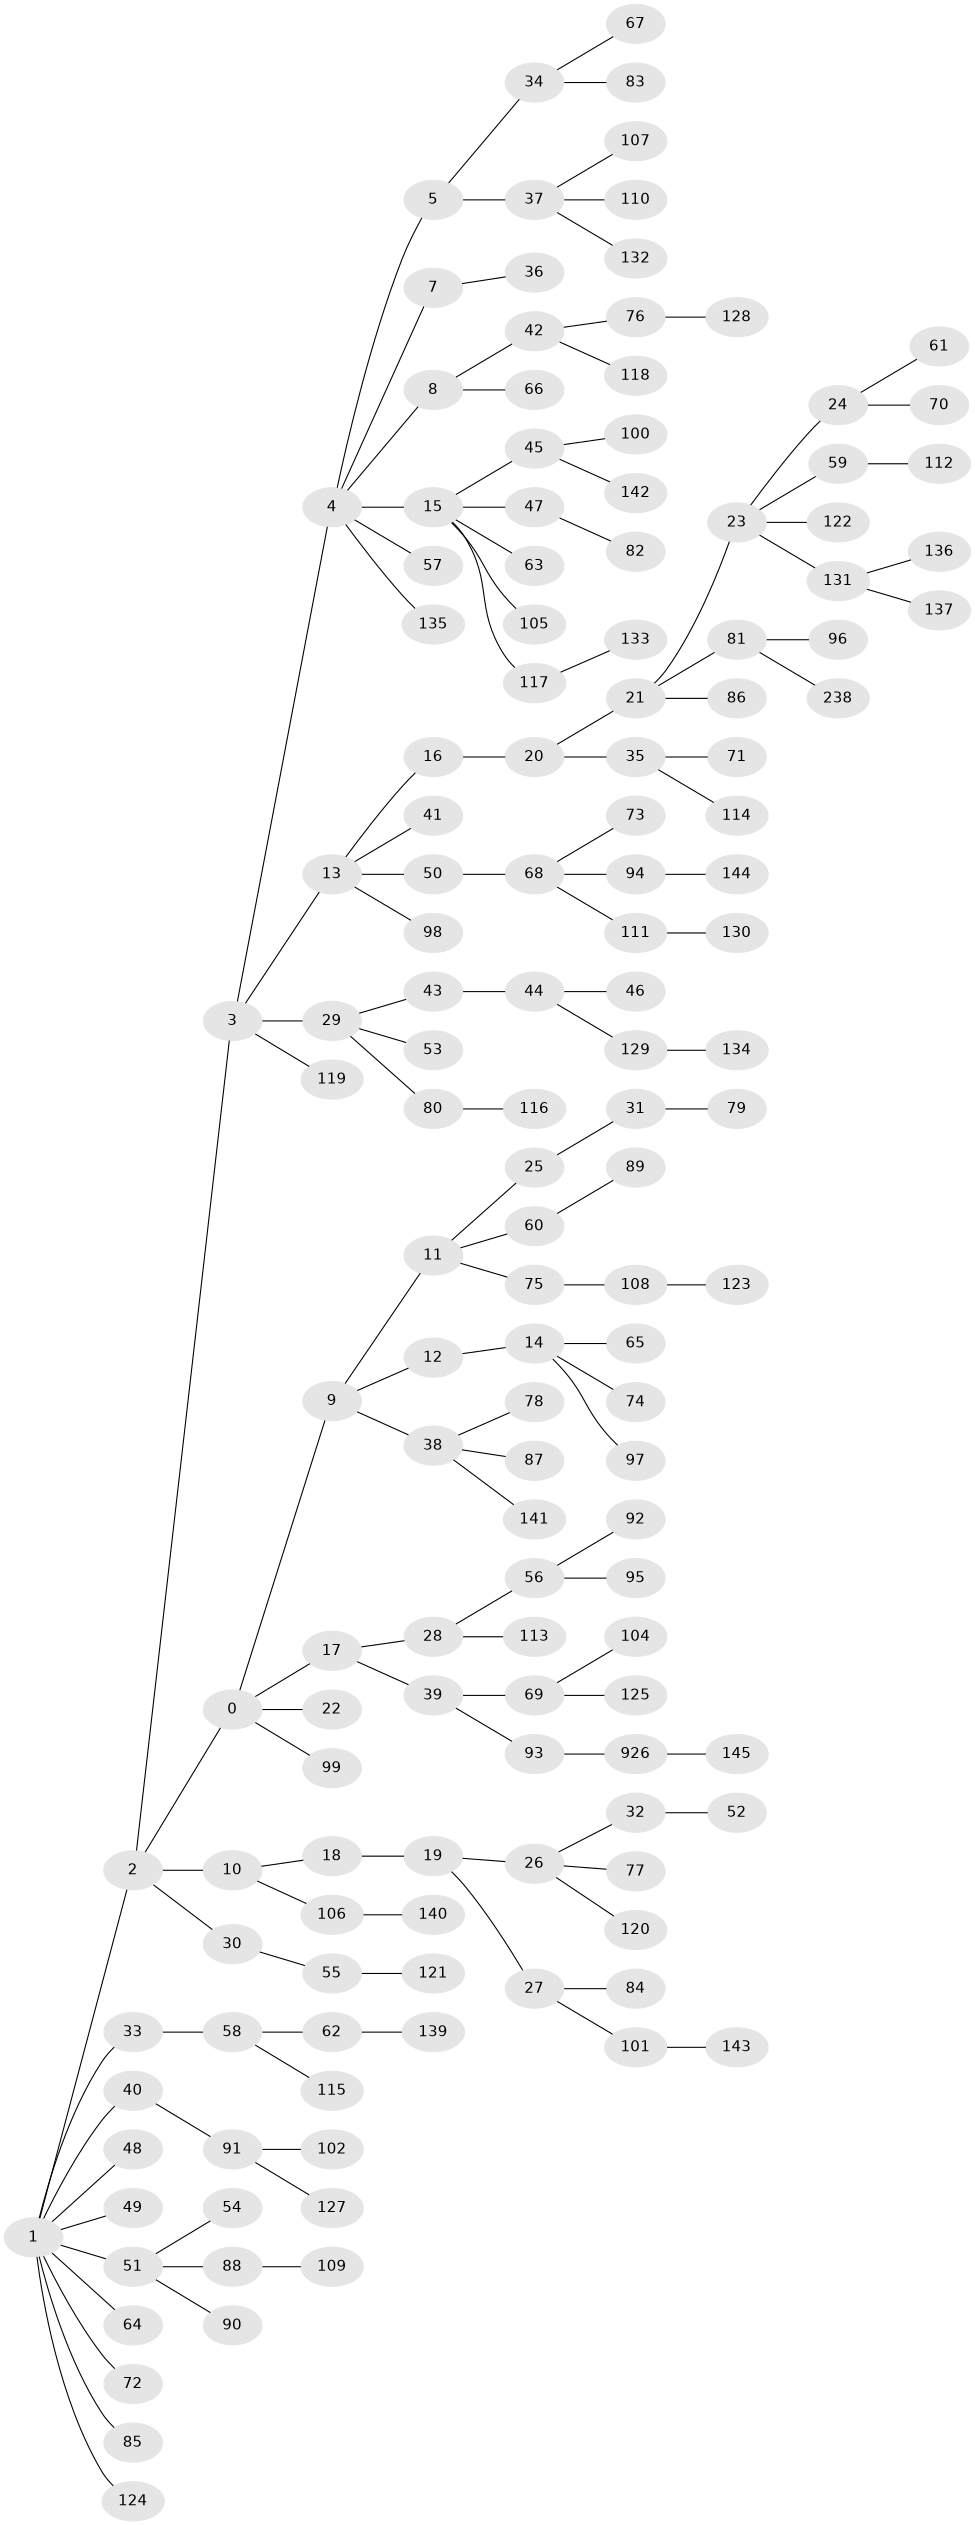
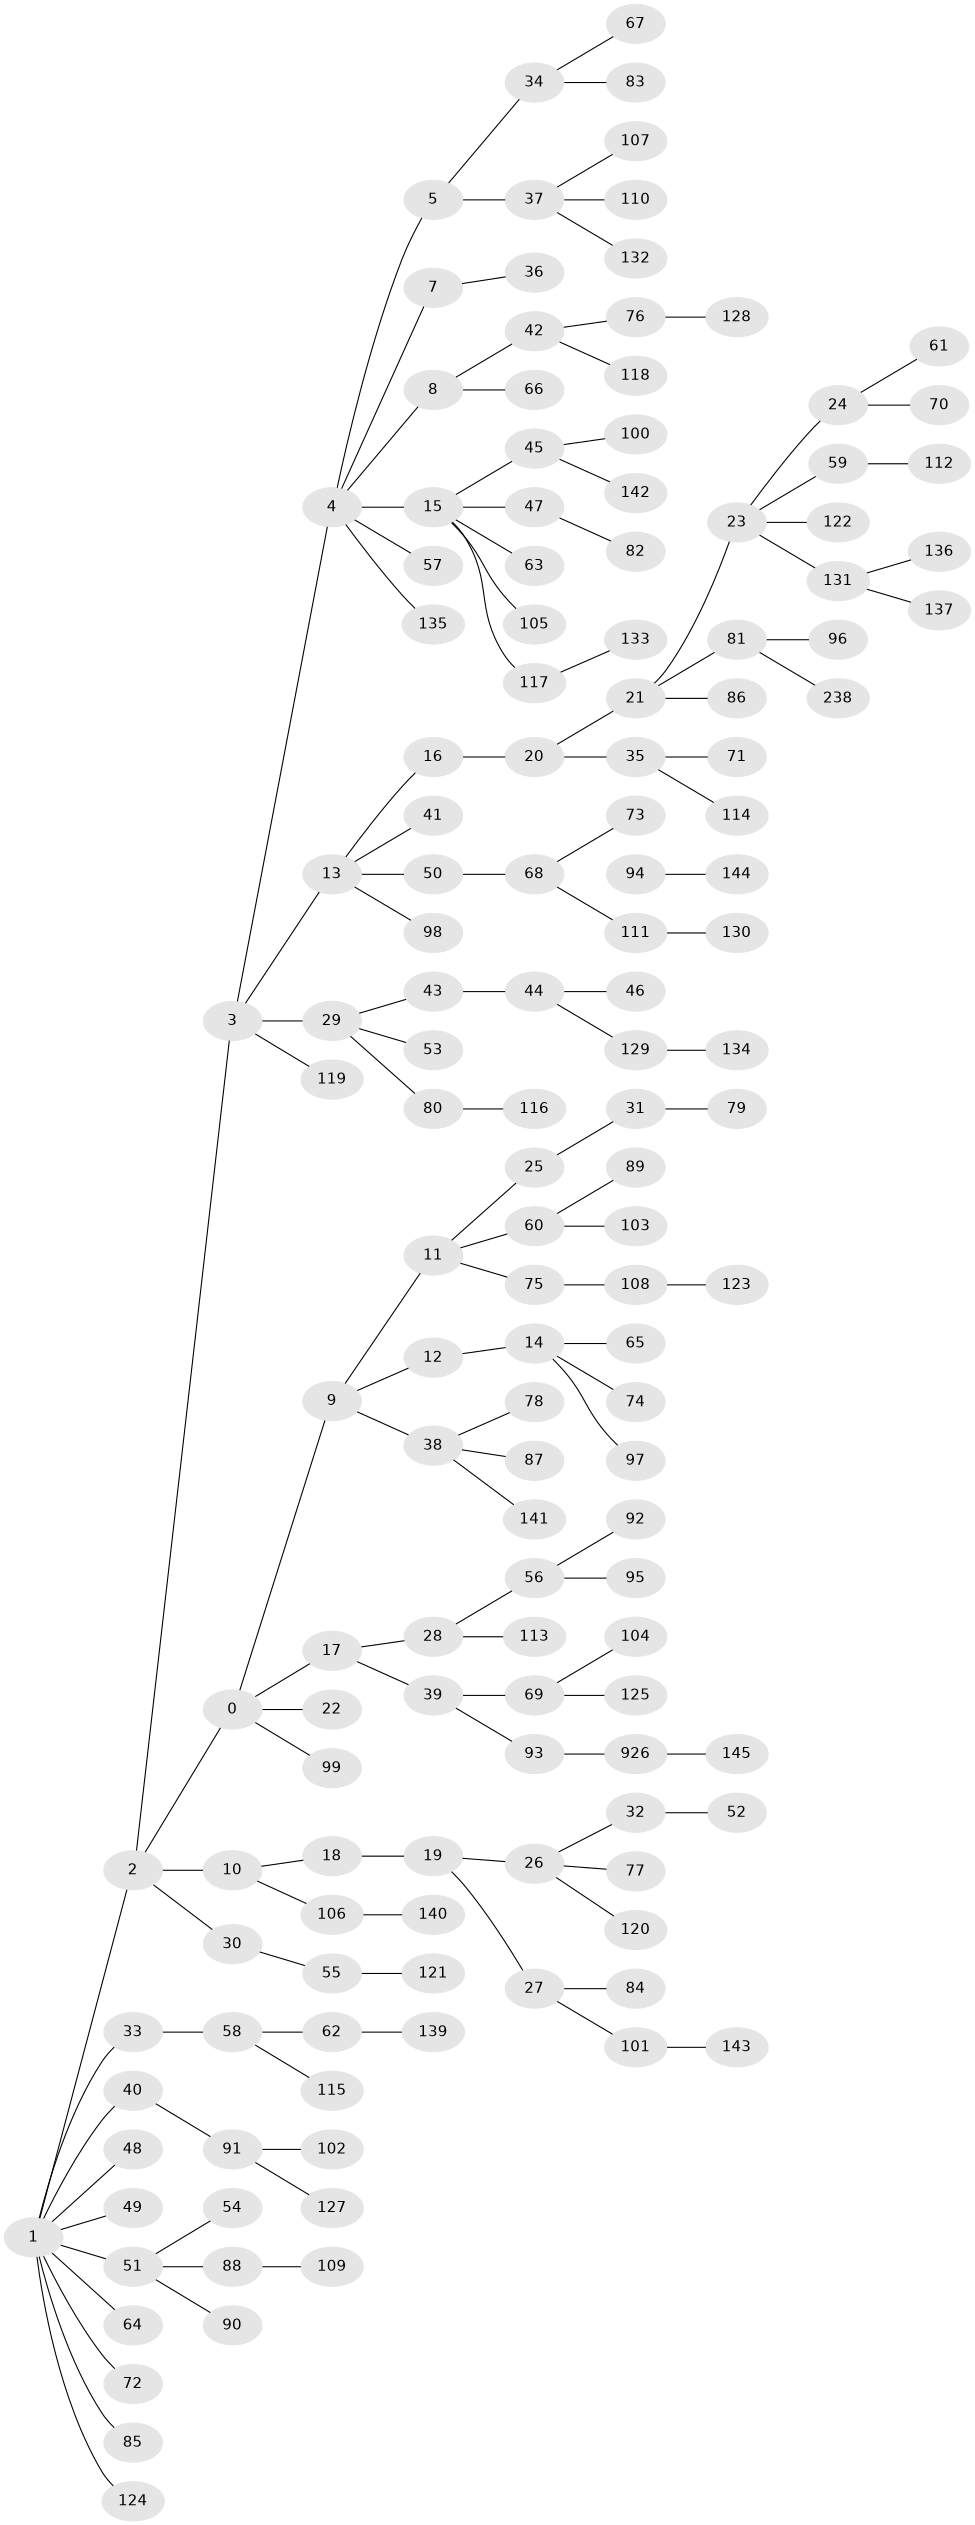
edge "68" -- "94": removed
node "103": added
